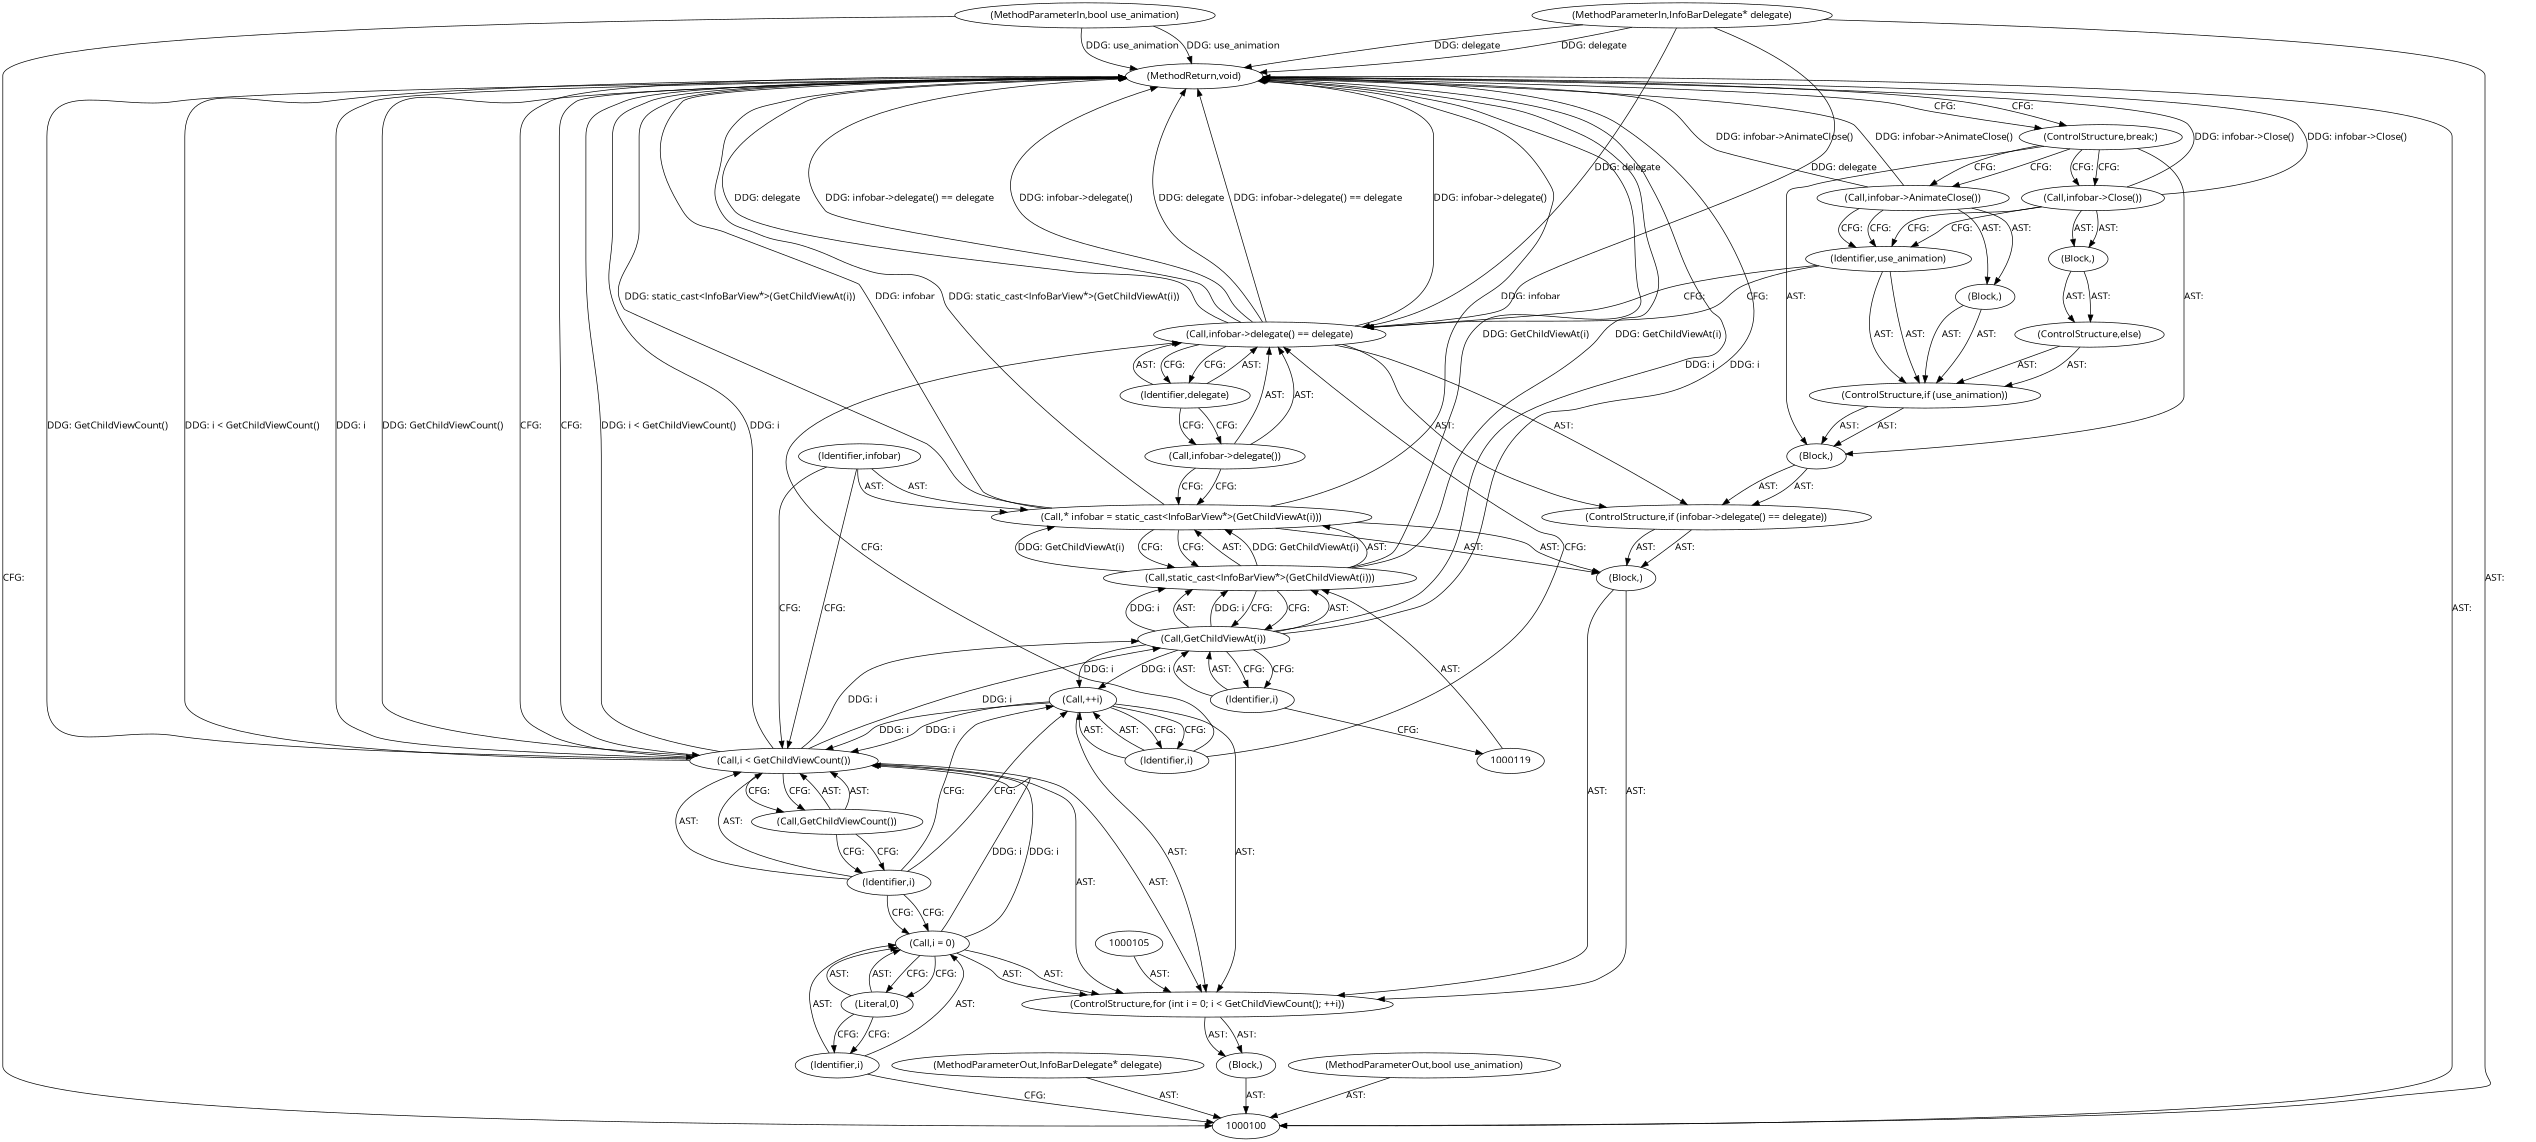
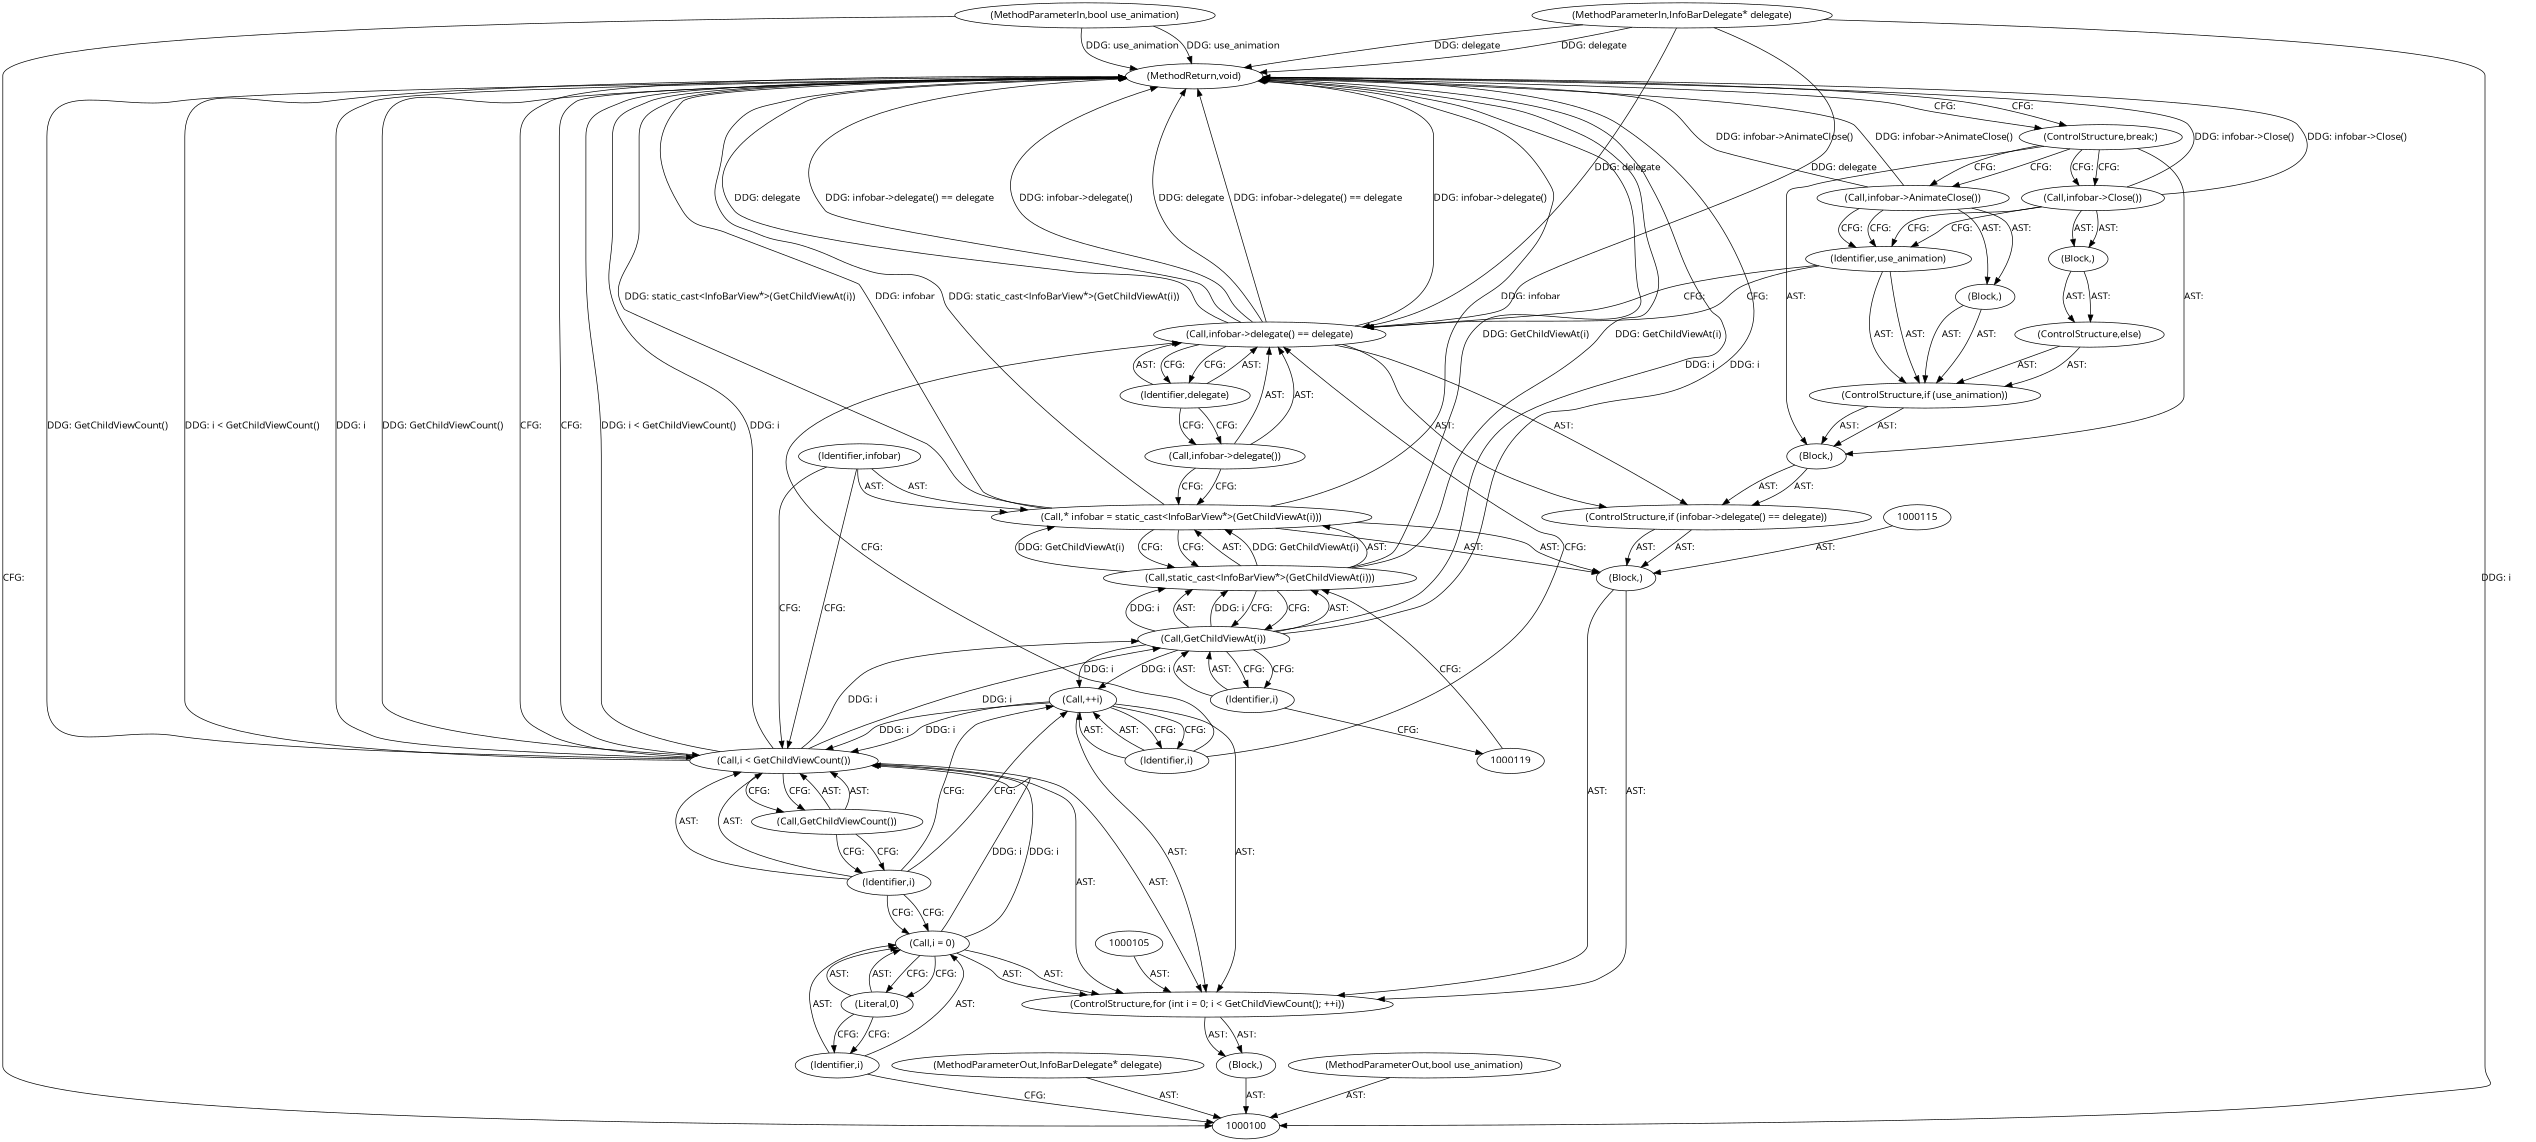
node "1000115": added
edge "(MethodParameterIn,InfoBarDelegate* delegate)" -> "1000100": label "AST: " -> "DDG: i"
edge "(MethodReturn,void)" -> "1000100": removed, label "AST:"
edge "1000119" -> "(Call,static_cast<InfoBarView*>(GetChildViewAt(i)))": label "AST: " -> "CFG: "
